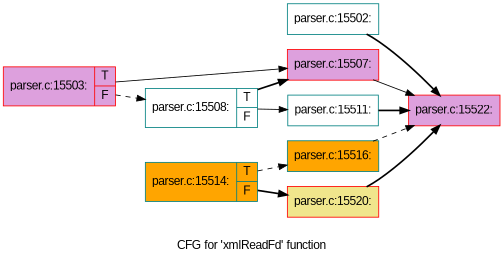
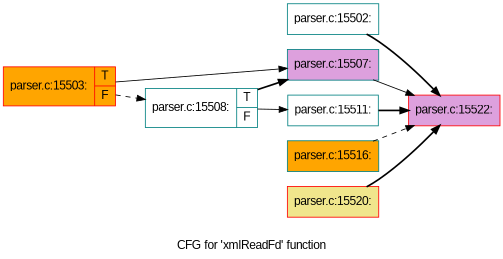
node "parser.c:15507:": color red -> teal
node "parser.c:15503:": fillcolor plum -> orange
node "parser.c:15514:": removed
